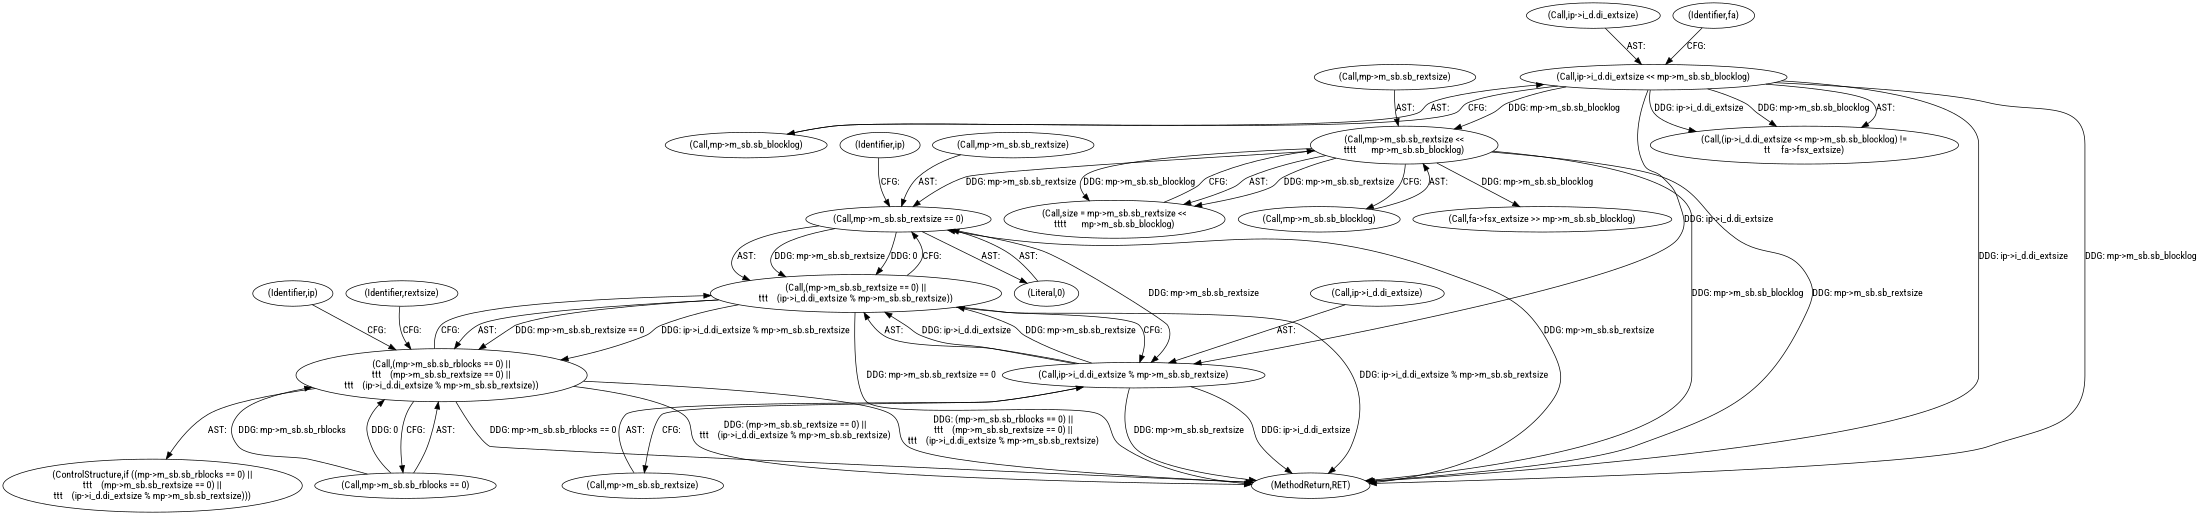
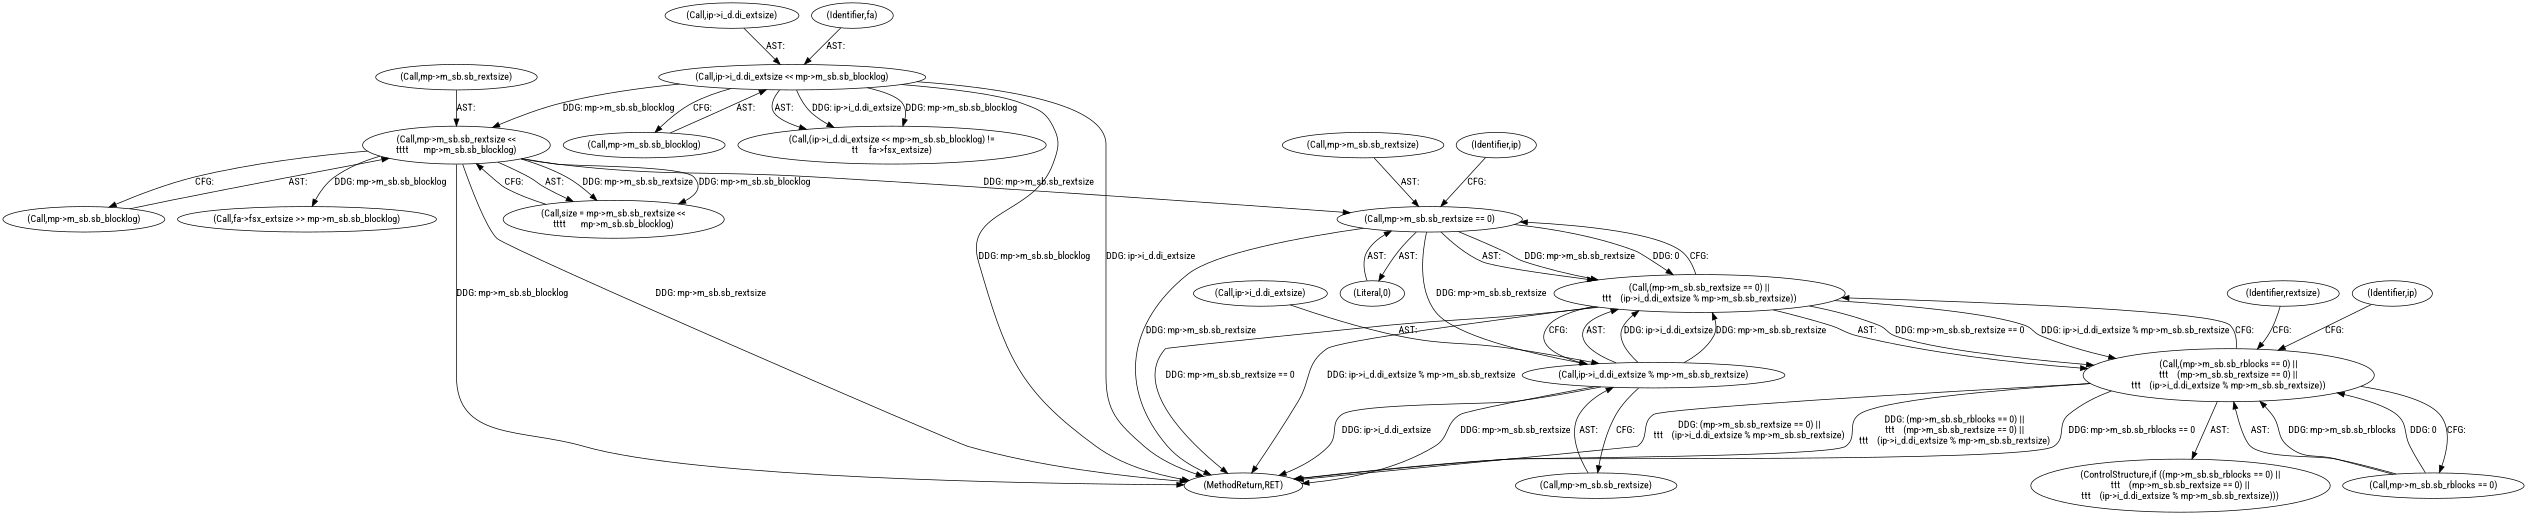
edge "(Identifier,fa)" -> "(Call,ip->i_d.di_extsize << mp->m_sb.sb_blocklog)": label "CFG: " -> "AST: "
edge "(MethodReturn,RET)" -> "(Call,mp->m_sb.sb_rextsize == 0)": reversed
edge "(Call,ip->i_d.di_extsize << mp->m_sb.sb_blocklog)" -> "(Call,ip->i_d.di_extsize % mp->m_sb.sb_rextsize)": removed, label "DDG: ip->i_d.di_extsize"
